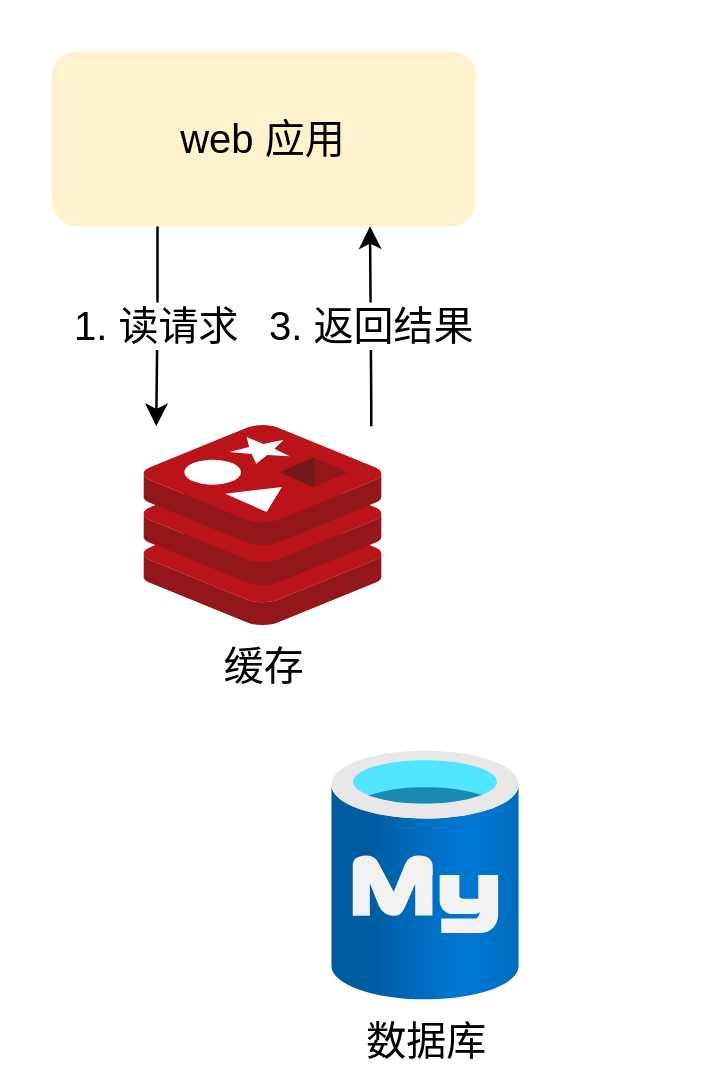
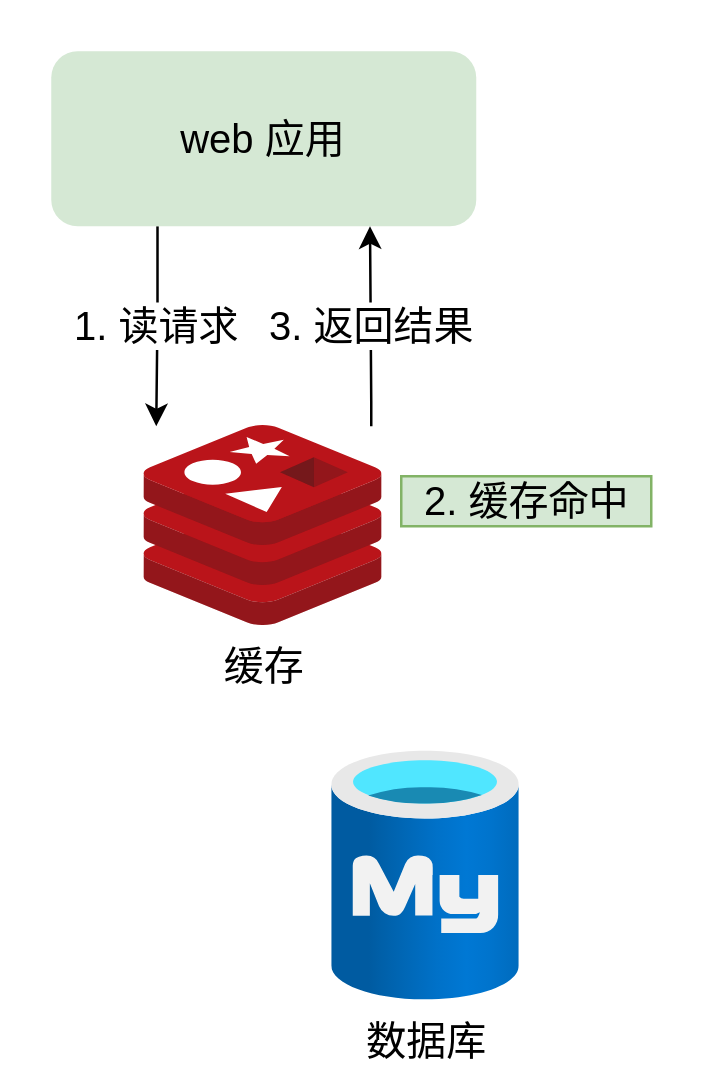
node "web 应用": fillcolor #fff2cc -> #d5e8d4
node "2. 缓存命中": added
